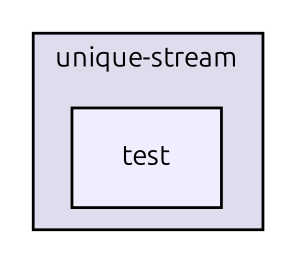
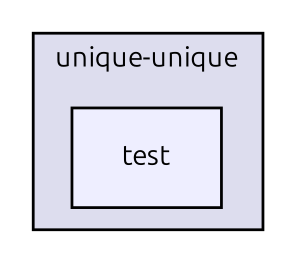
cluster "unique-stream": label "unique-stream" -> "unique-unique"
